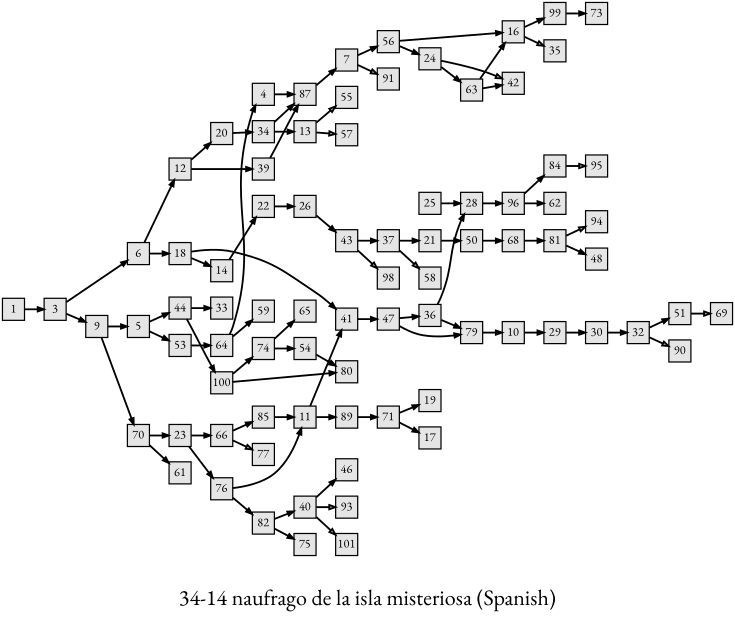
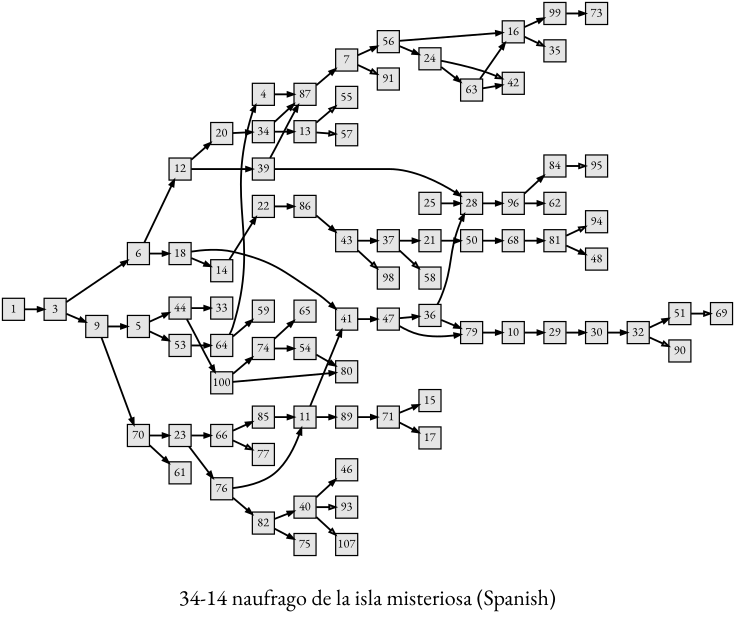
edge "39" -> "28": added
node "26": label "26" -> "86"
node "19": label "19" -> "15"
node "101": label "101" -> "107"
